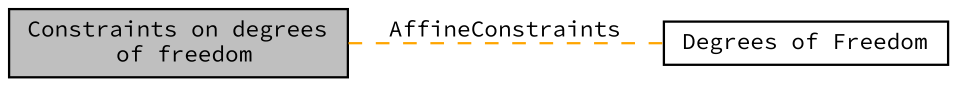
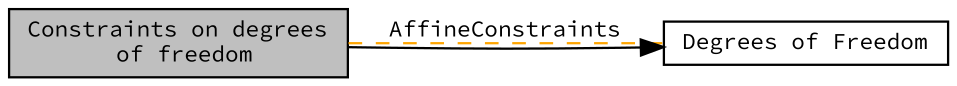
edge "Constraints on degrees of freedom" -> "Degrees of Freedom": added
